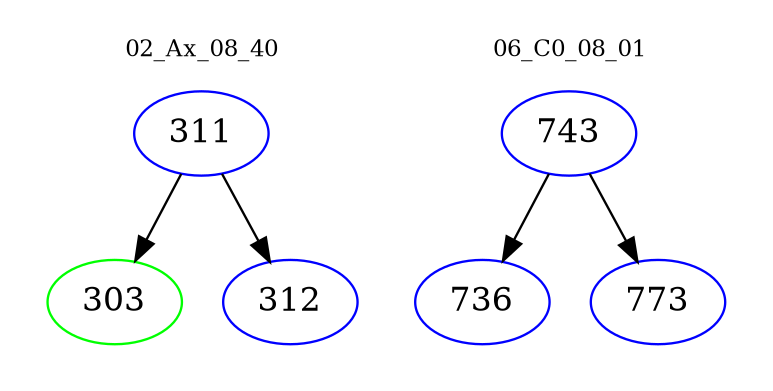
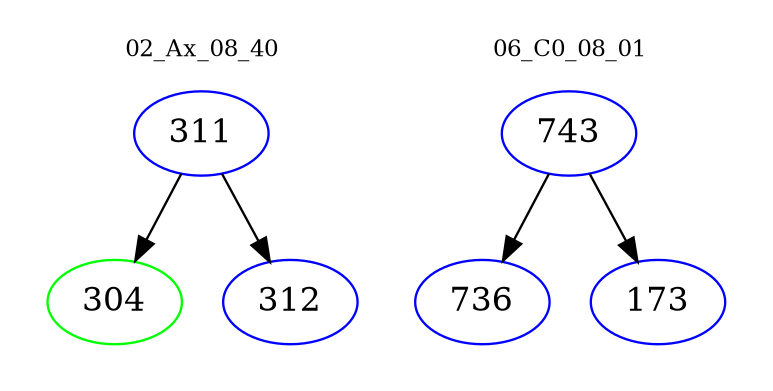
node "303": label "303" -> "304"
node "773": label "773" -> "173"
